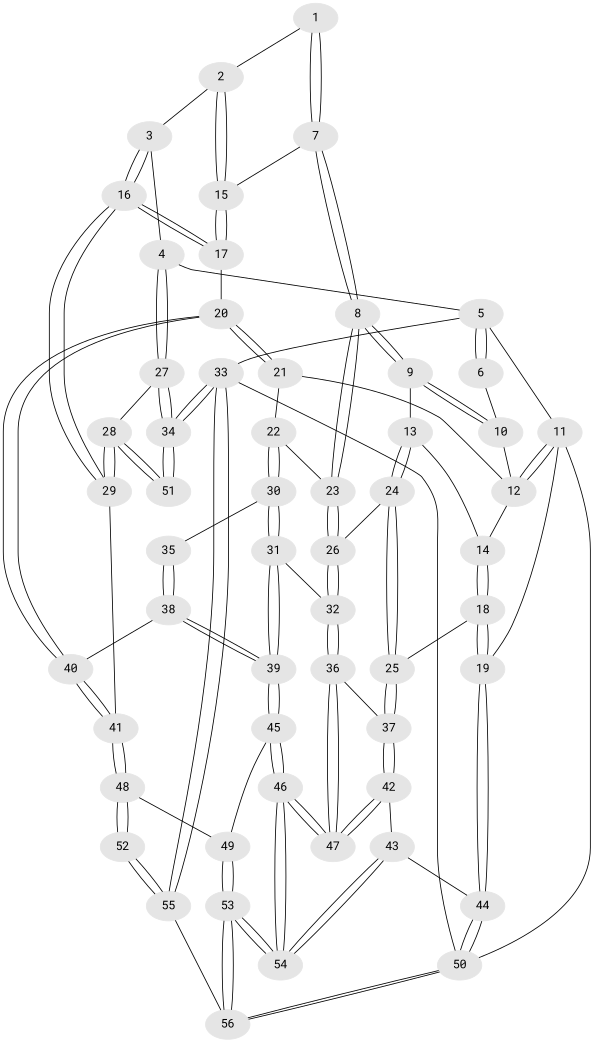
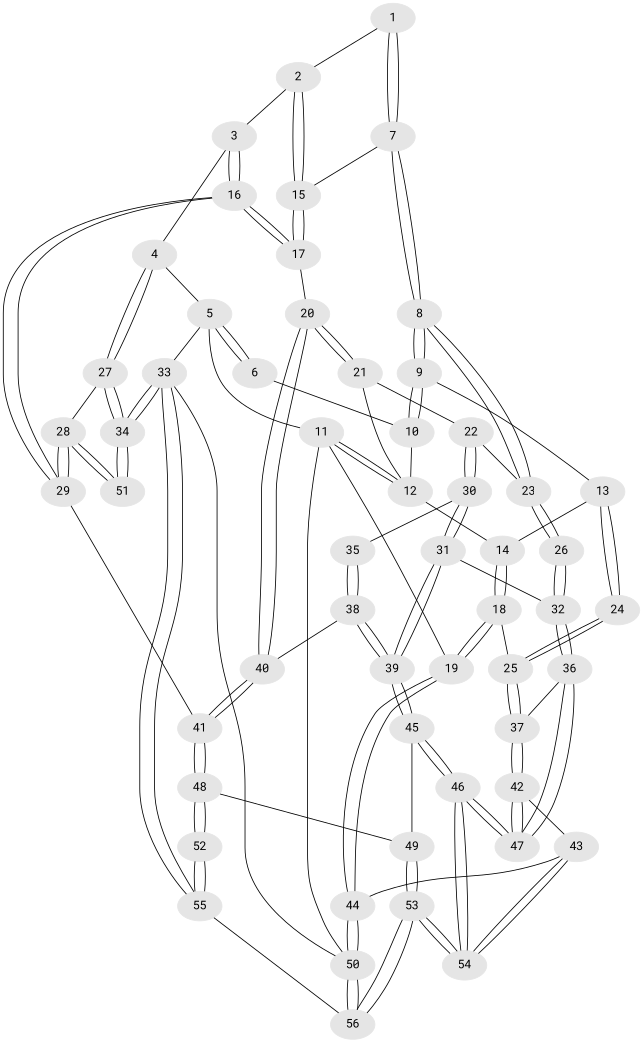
edge "24" -- "26": removed
